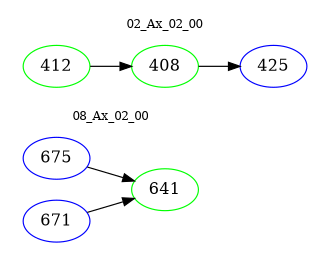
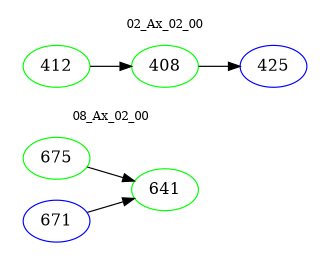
node "675": color blue -> green
